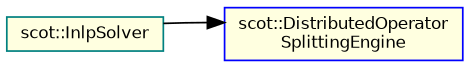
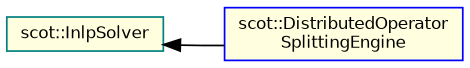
edge "scot::InlpSolver" -> "scot::DistributedOperator SplittingEngine": reversed
